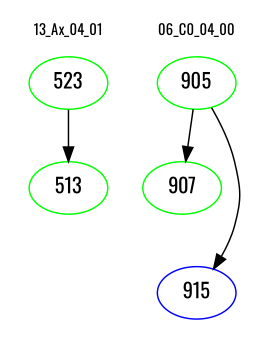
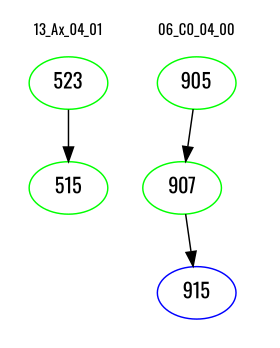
edge "905" -> "915": now "907" -> "915"
node "513": label "513" -> "515"
